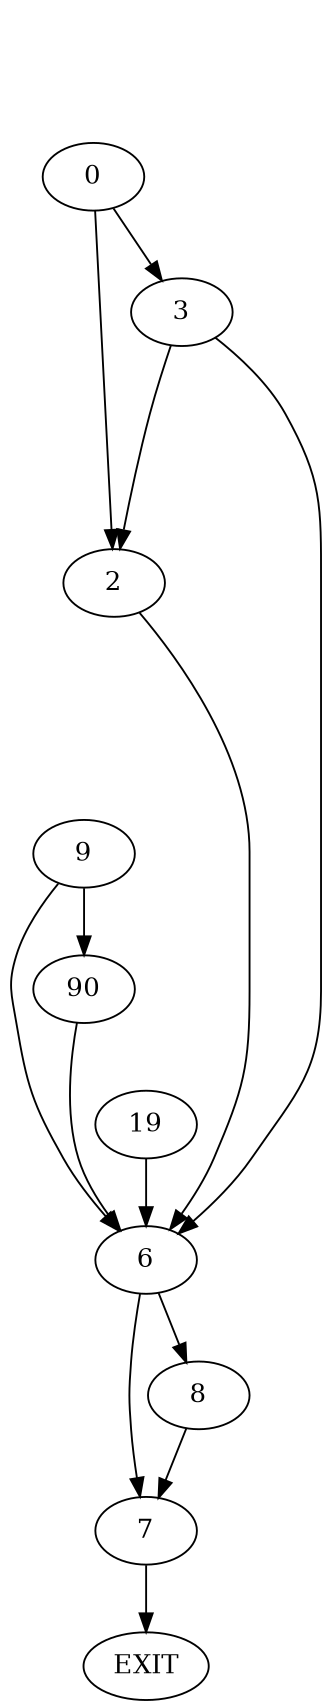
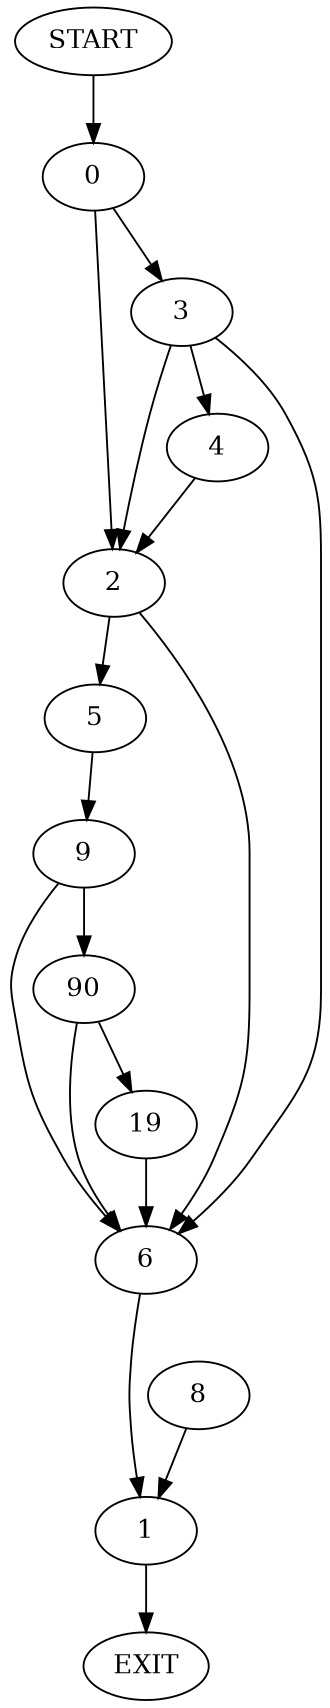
node "START": added
node "4": added
node "5": added
edge "90" -> "19": added
edge "6" -> "8": removed
node "7": label "7" -> "1"
